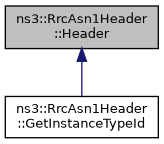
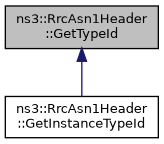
node "ns3::RrcAsn1Header ::Header": label "ns3::RrcAsn1Header ::Header" -> "ns3::RrcAsn1Header ::GetTypeId"
